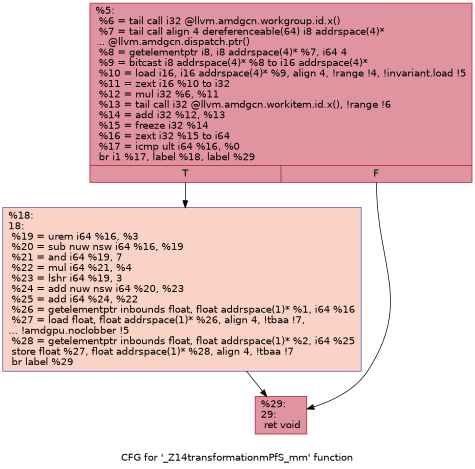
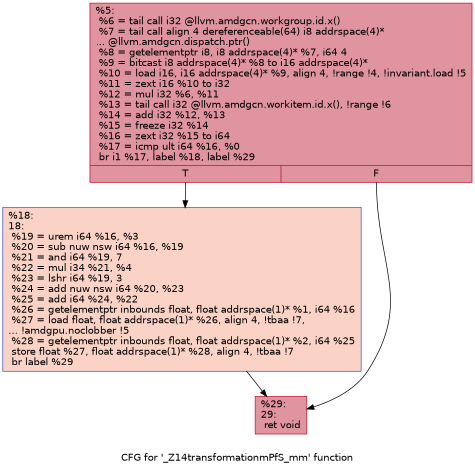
node "%18:": text "%22 = mul i64 %21, %4" -> "%22 = mul i34 %21, %4"
